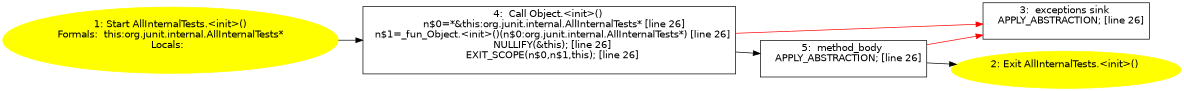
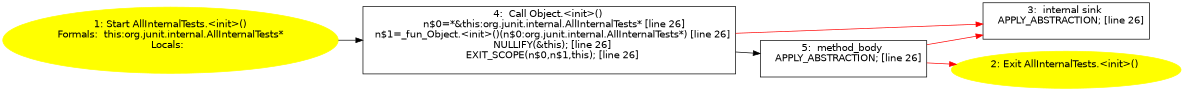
node "3:  exceptions sink APPLY_ABSTRACTION; [line 26]": label "3:  exceptions sink APPLY_ABSTRACTION; [line 26]" -> "3:  internal sink APPLY_ABSTRACTION; [line 26]"
edge "5:  method_body APPLY_ABSTRACTION; [line 26]" -> "2: Exit AllInternalTests.<init>()": color black -> red
